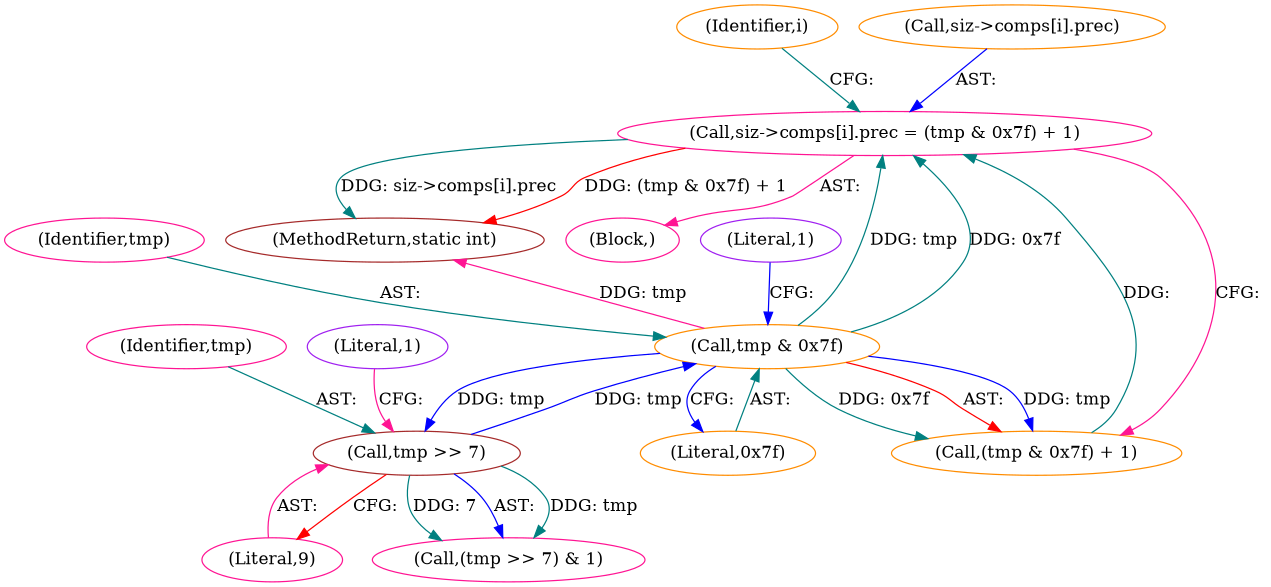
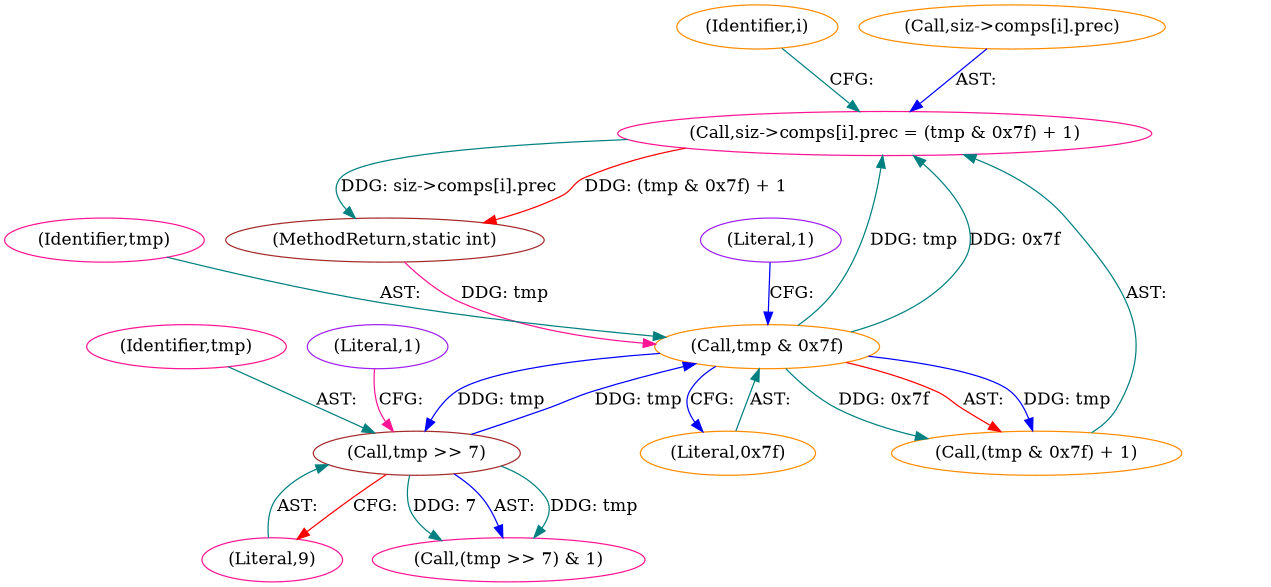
node "(Block,)": removed
edge "(Call,siz->comps[i].prec = (tmp & 0x7f) + 1)" -> "(Call,(tmp & 0x7f) + 1)": removed, label "CFG:"
edge "(Call,(tmp & 0x7f) + 1)" -> "(Call,siz->comps[i].prec = (tmp & 0x7f) + 1)": label "DDG: " -> "AST: "
edge "(Call,tmp & 0x7f)" -> "(MethodReturn,static int)": reversed
edge "(Literal,9)" -> "(Call,tmp >> 7)": color deeppink -> teal
